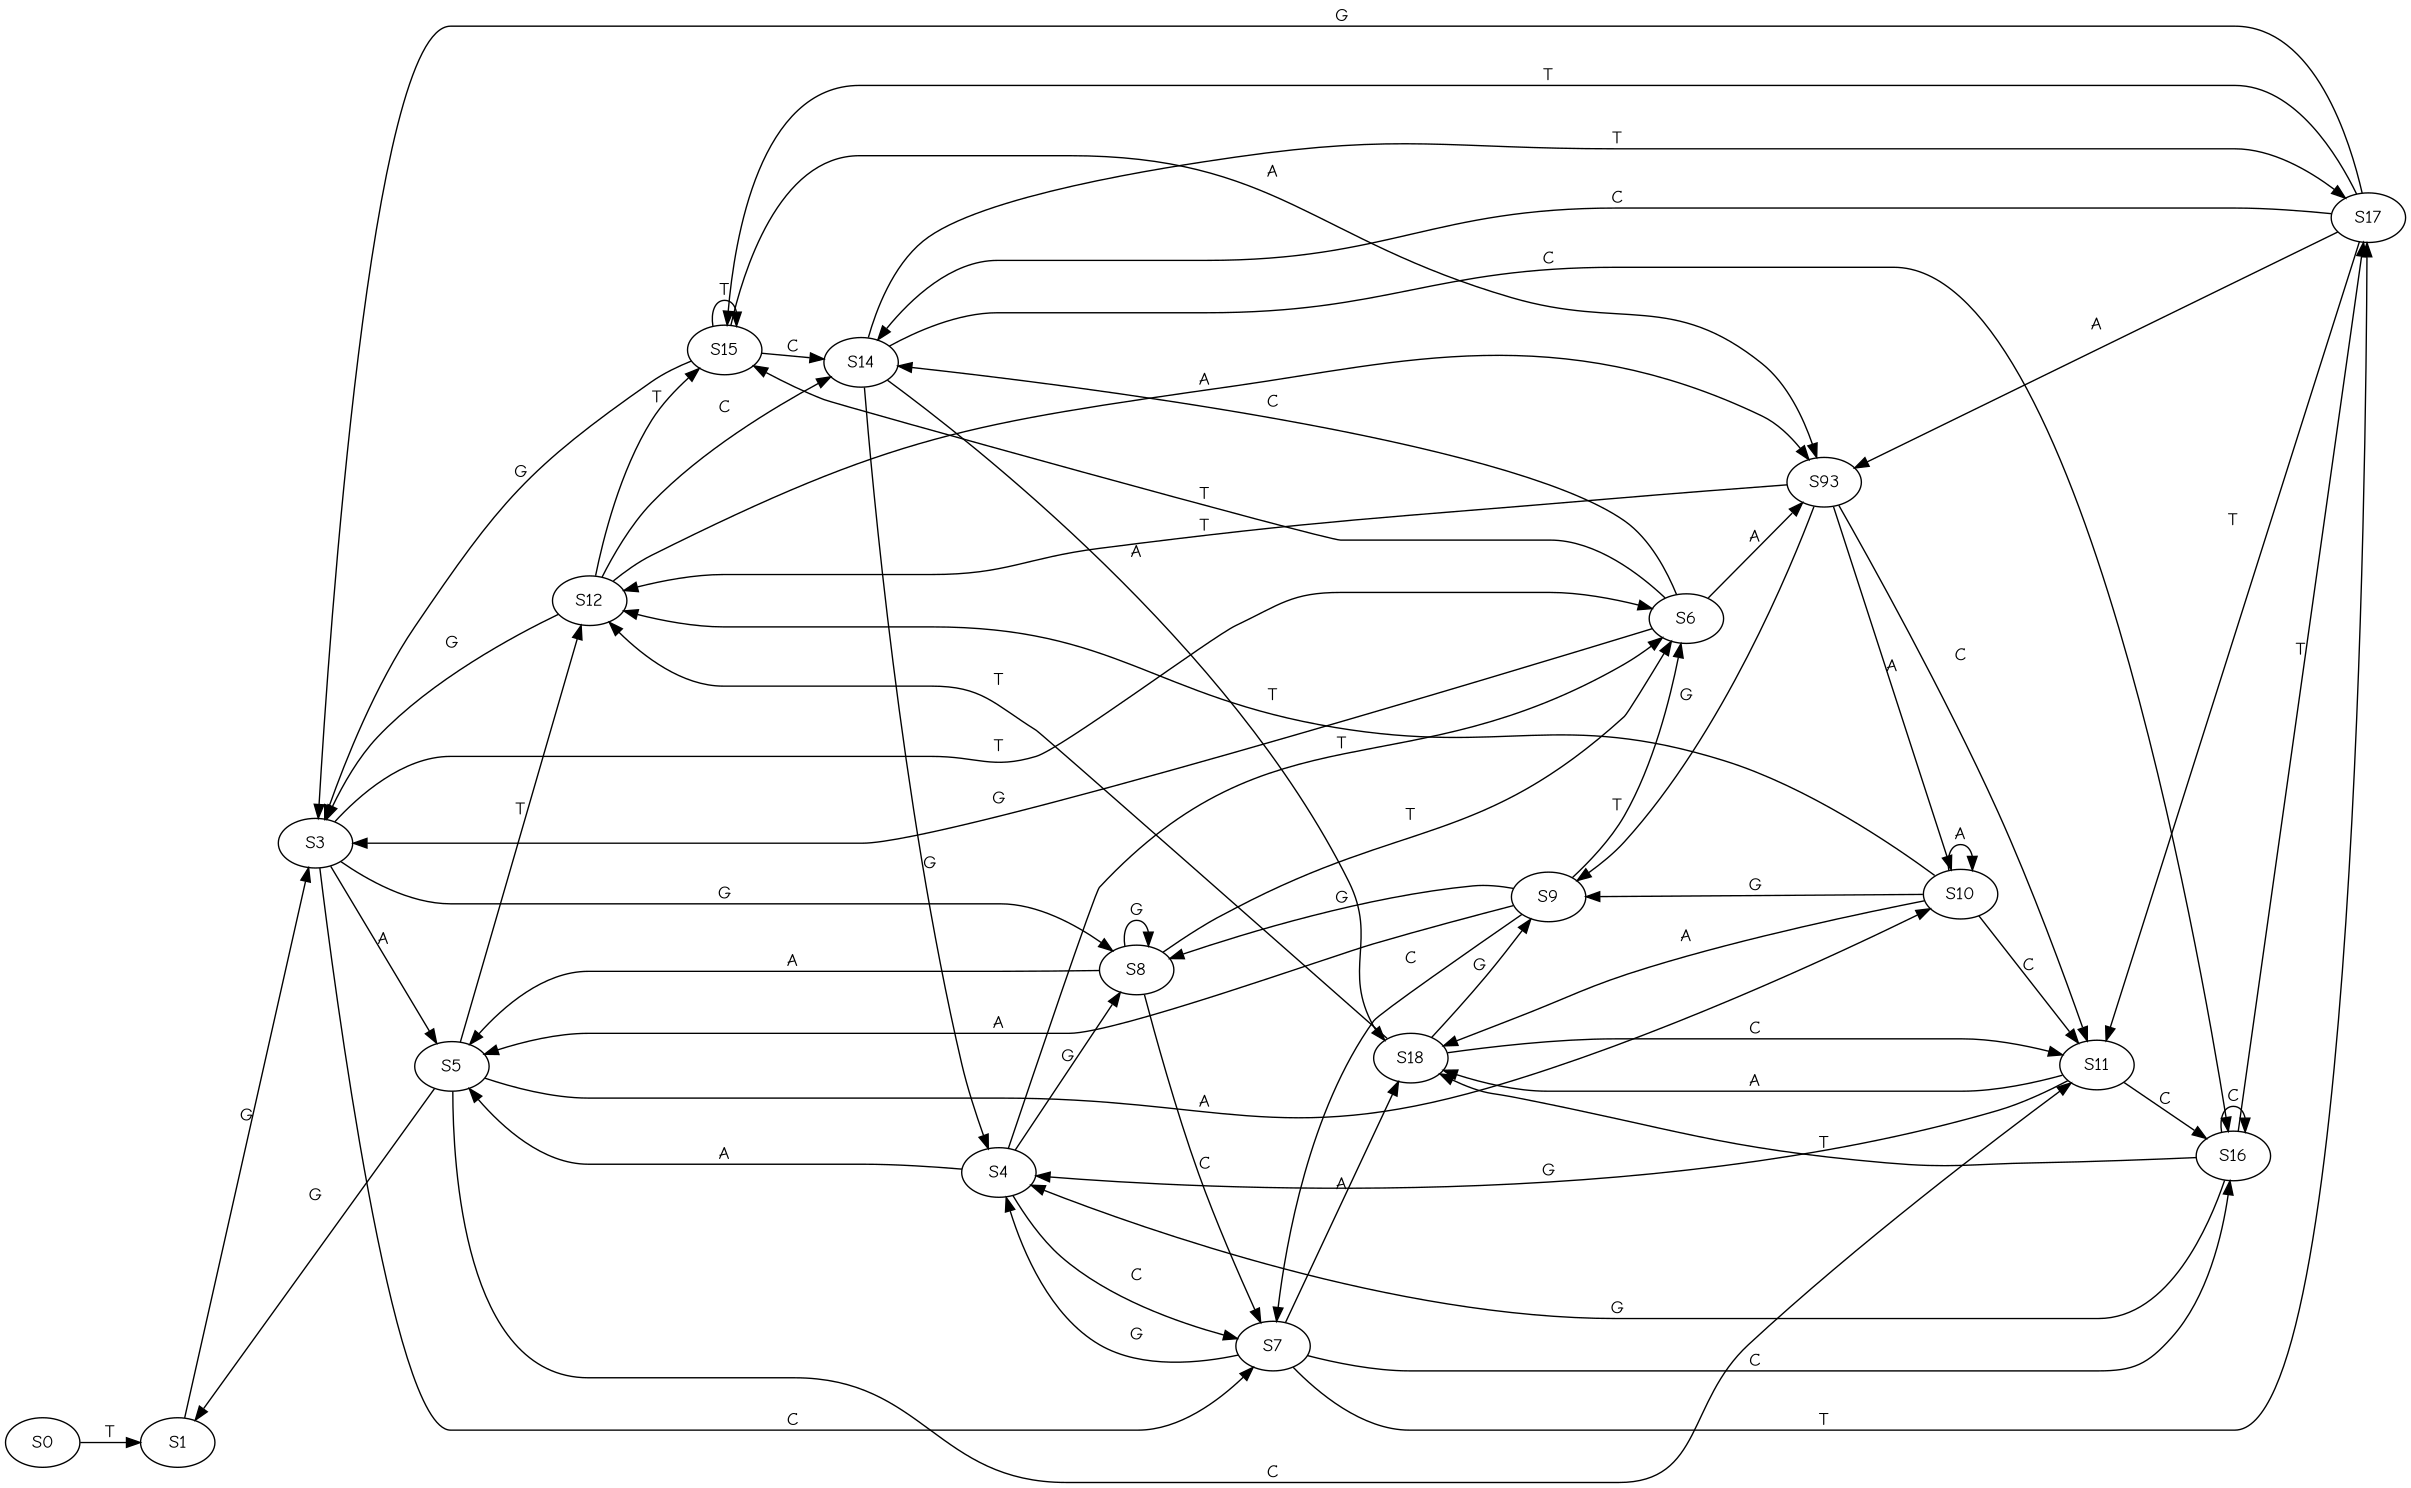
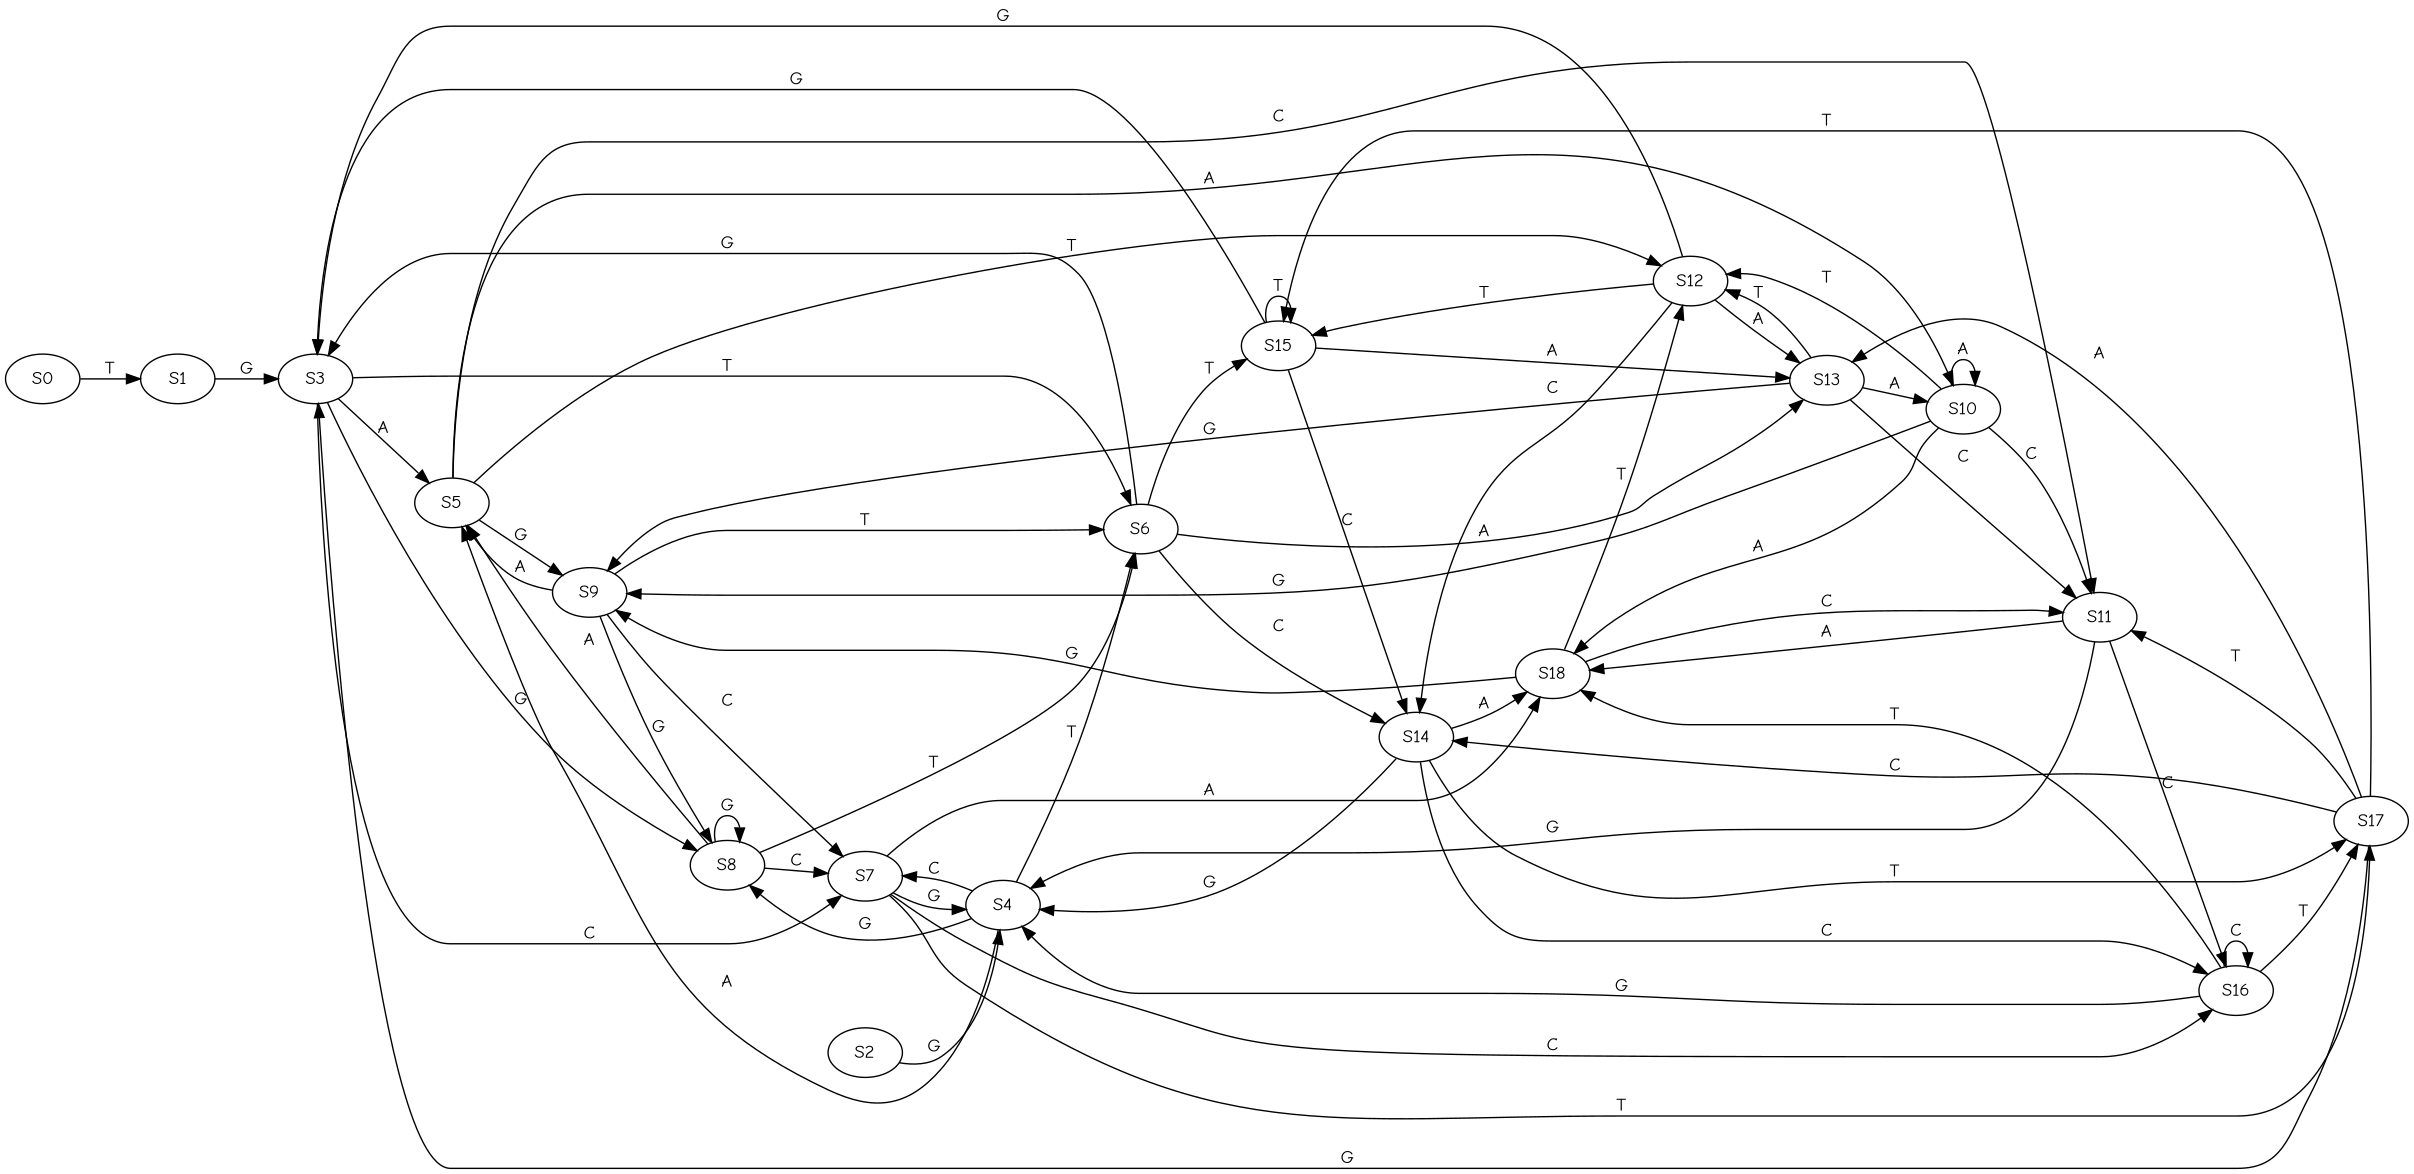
node "S93": label "S93" -> "S13"
node "S2": added
edge "S5" -> "S1": now "S5" -> "S9"
